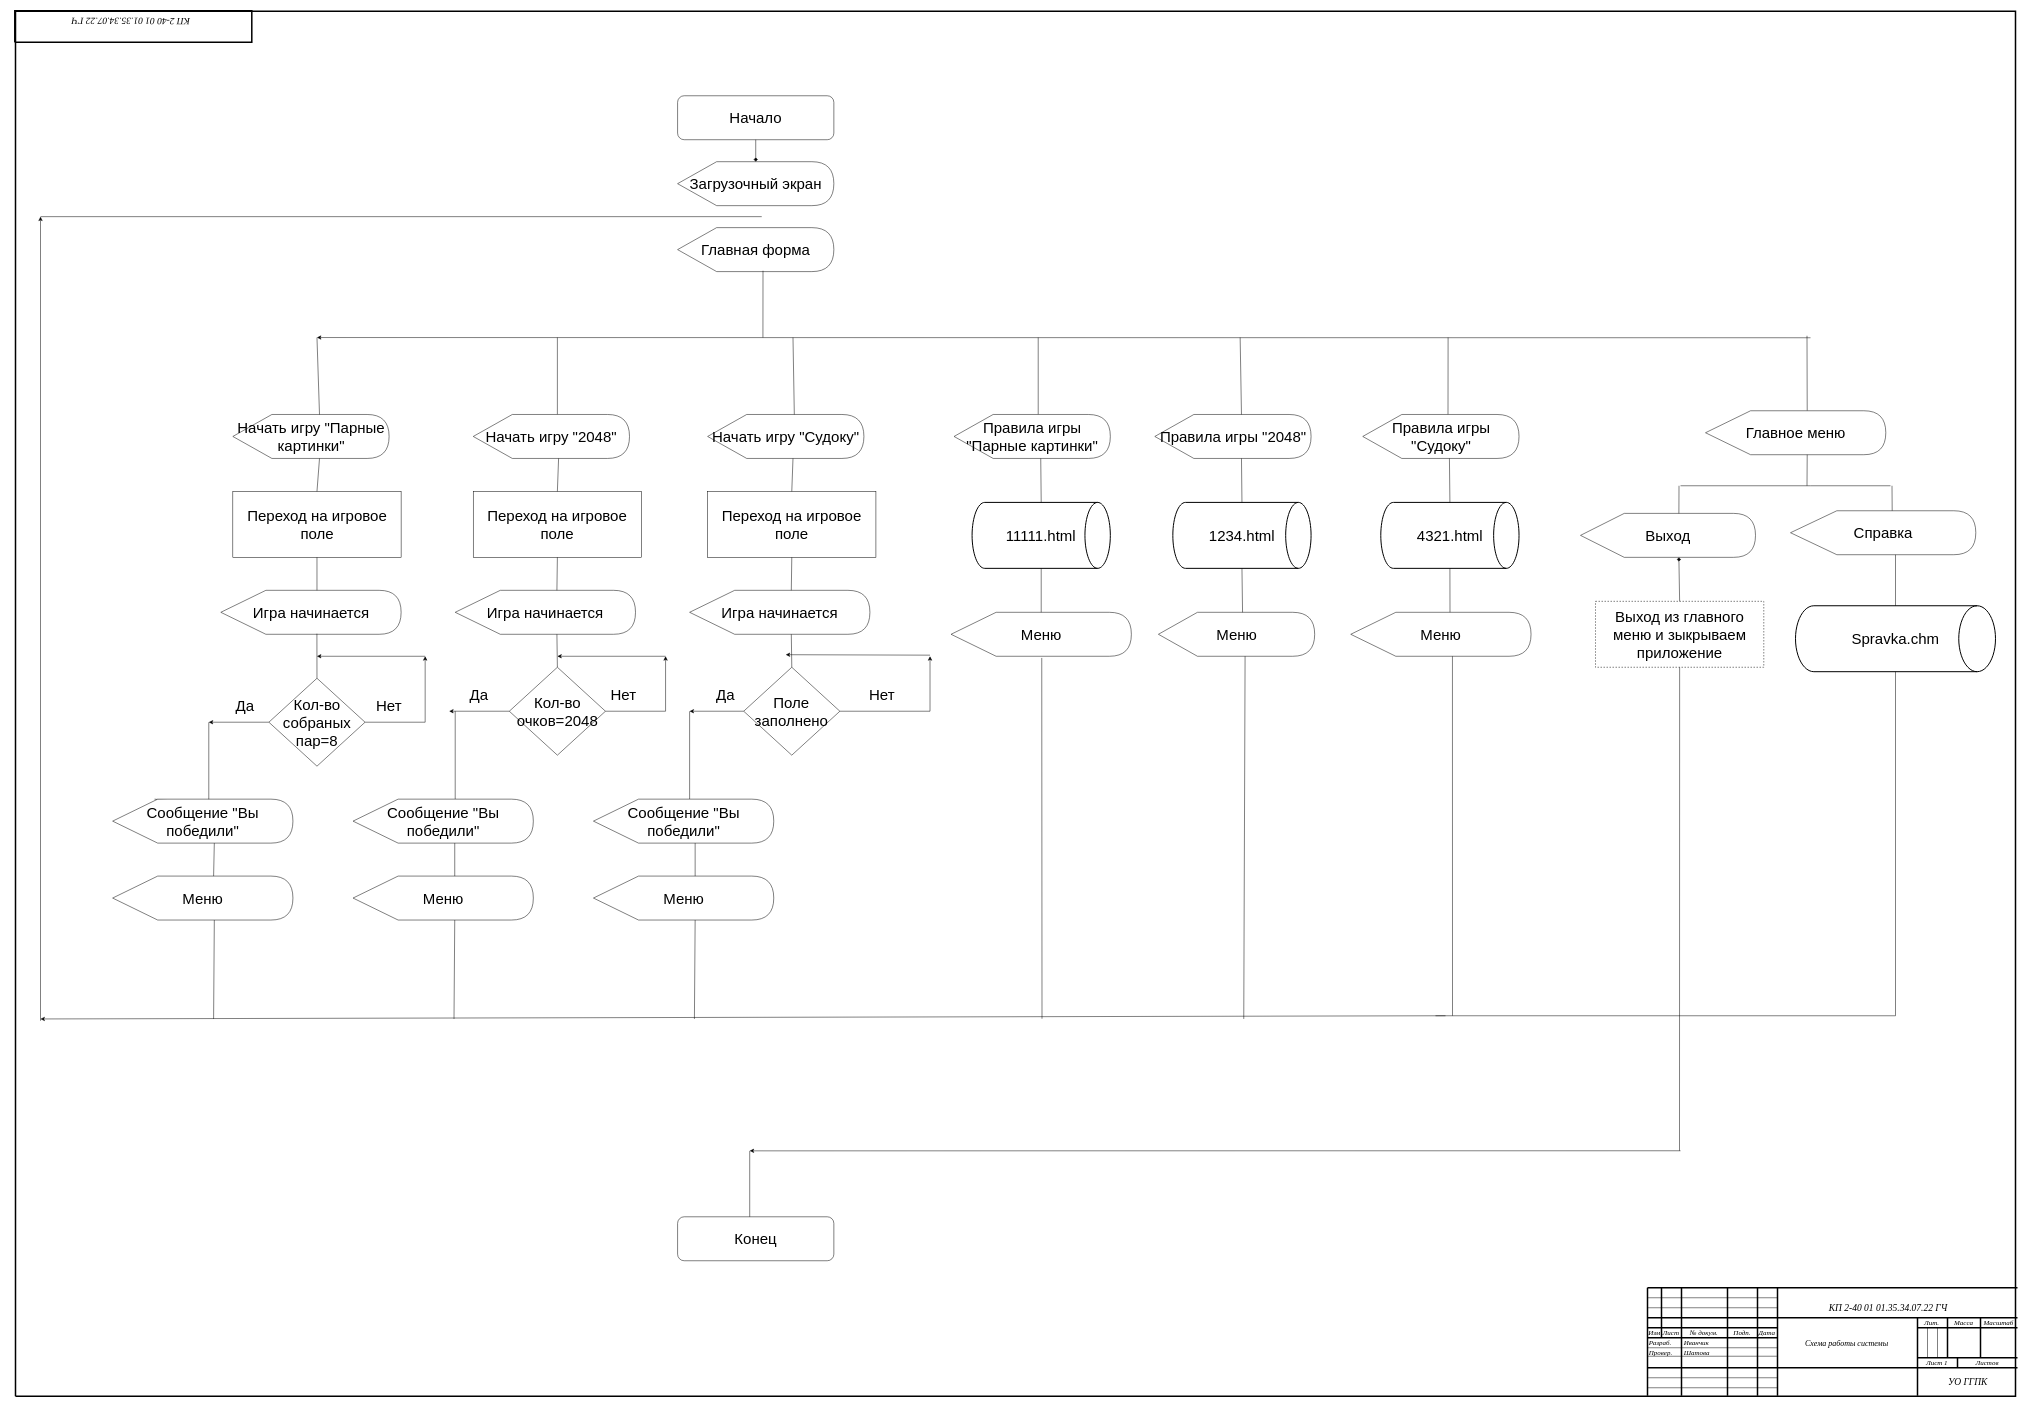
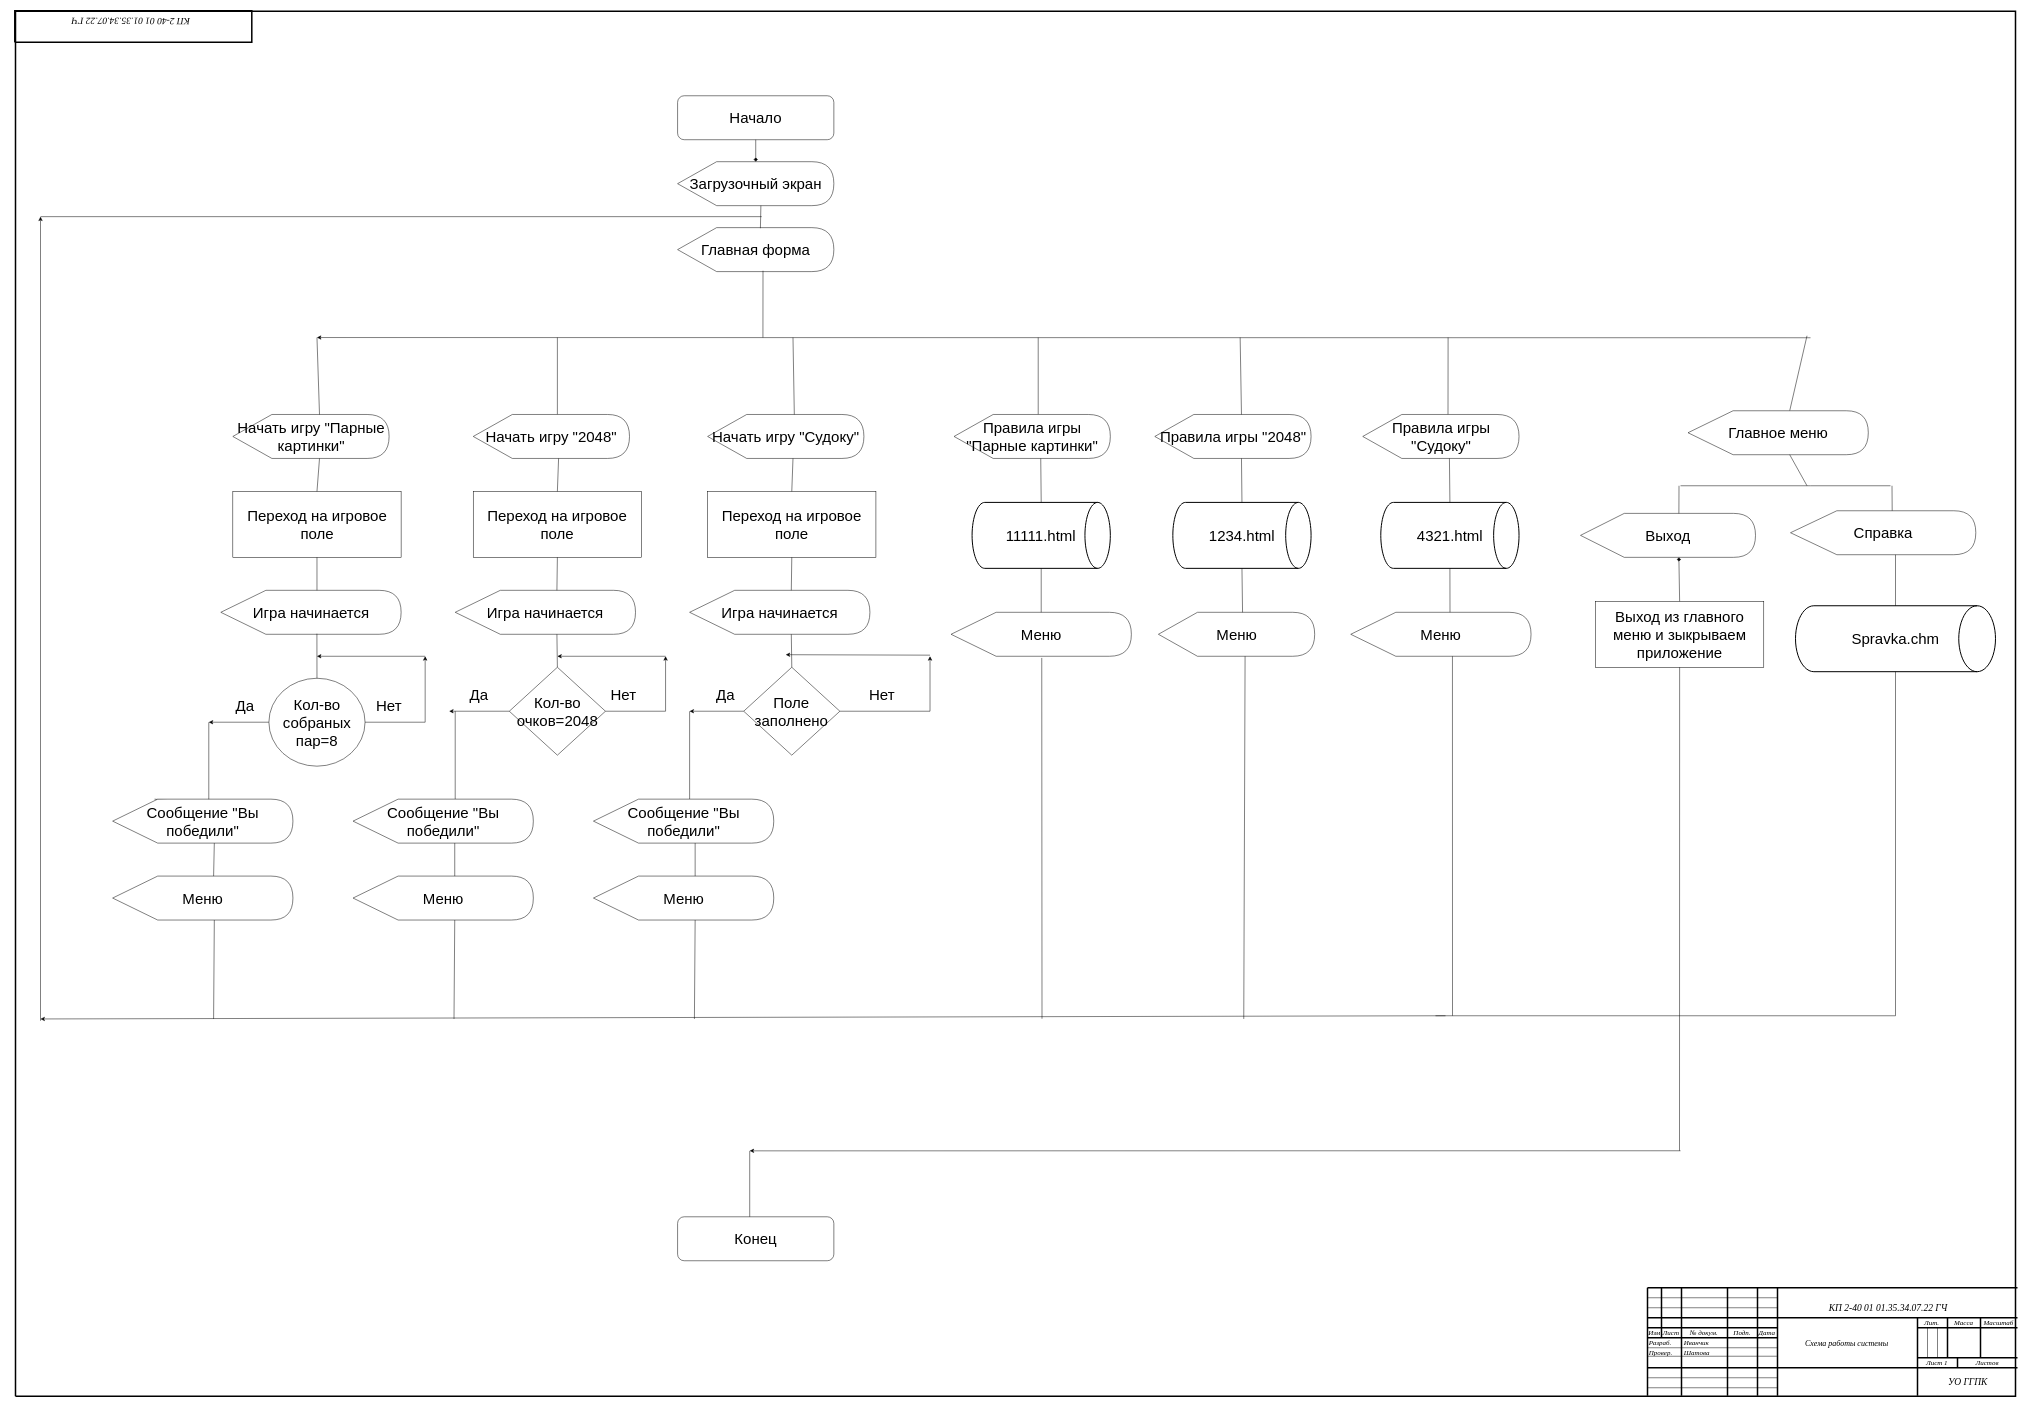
edge "Загрузочный экран" -- "Главная форма": added
node "Главное меню": moved (1795, 433) -> (1778, 433)
node "Выход из главного меню и зыкрываем приложение": style dashed -> solid
node "Кол-во собраных пар=8": shape diamond -> ellipse
